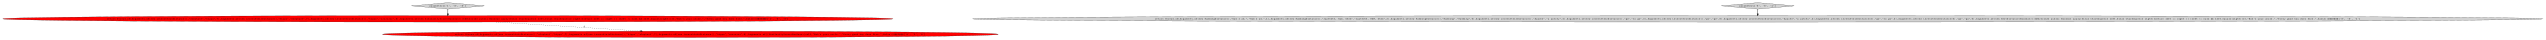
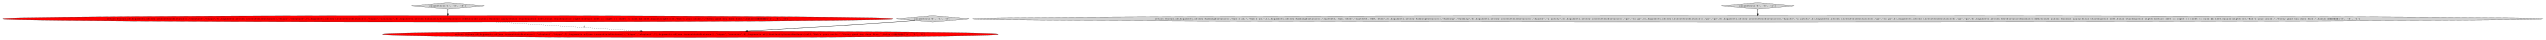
node "parameters['0', '1', '0']": added
